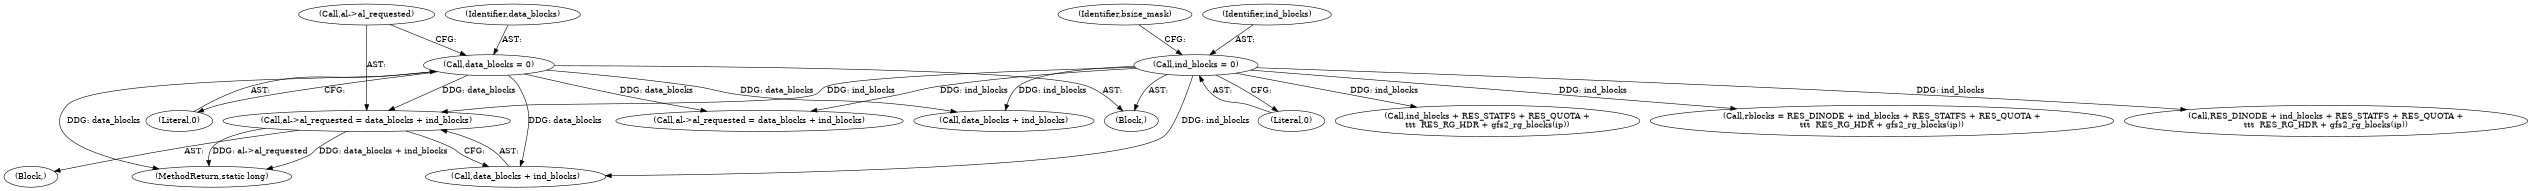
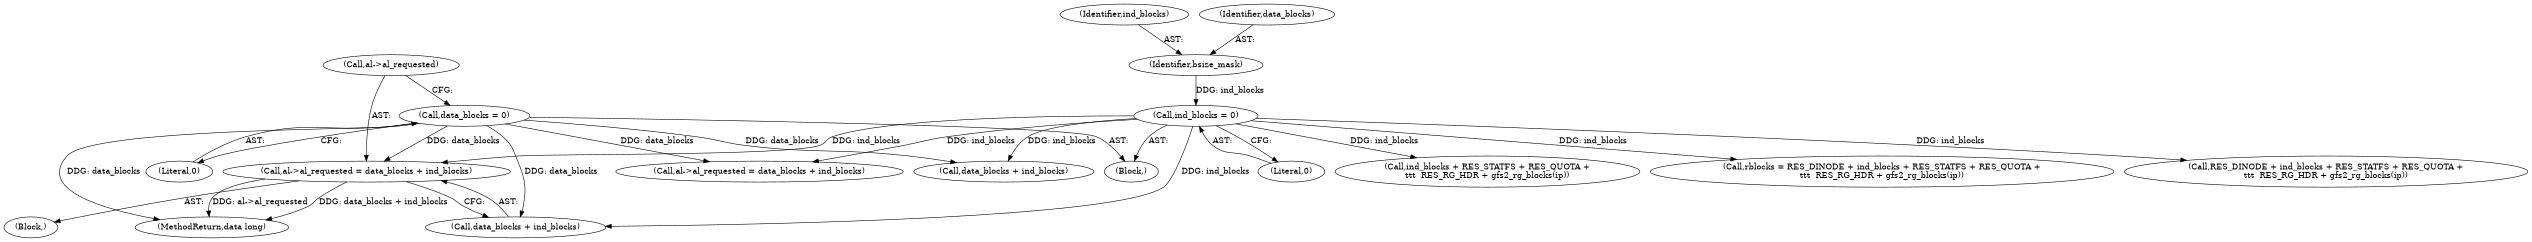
edge "(Identifier,data_blocks)" -> "(Call,data_blocks = 0)": now "(Identifier,data_blocks)" -> "(Identifier,bsize_mask)"
edge "(Identifier,ind_blocks)" -> "(Call,ind_blocks = 0)": now "(Identifier,ind_blocks)" -> "(Identifier,bsize_mask)"
edge "(Identifier,bsize_mask)" -> "(Call,ind_blocks = 0)": label "CFG: " -> "DDG: ind_blocks"
node "(MethodReturn,static long)": label "(MethodReturn,static long)" -> "(MethodReturn,data long)"
